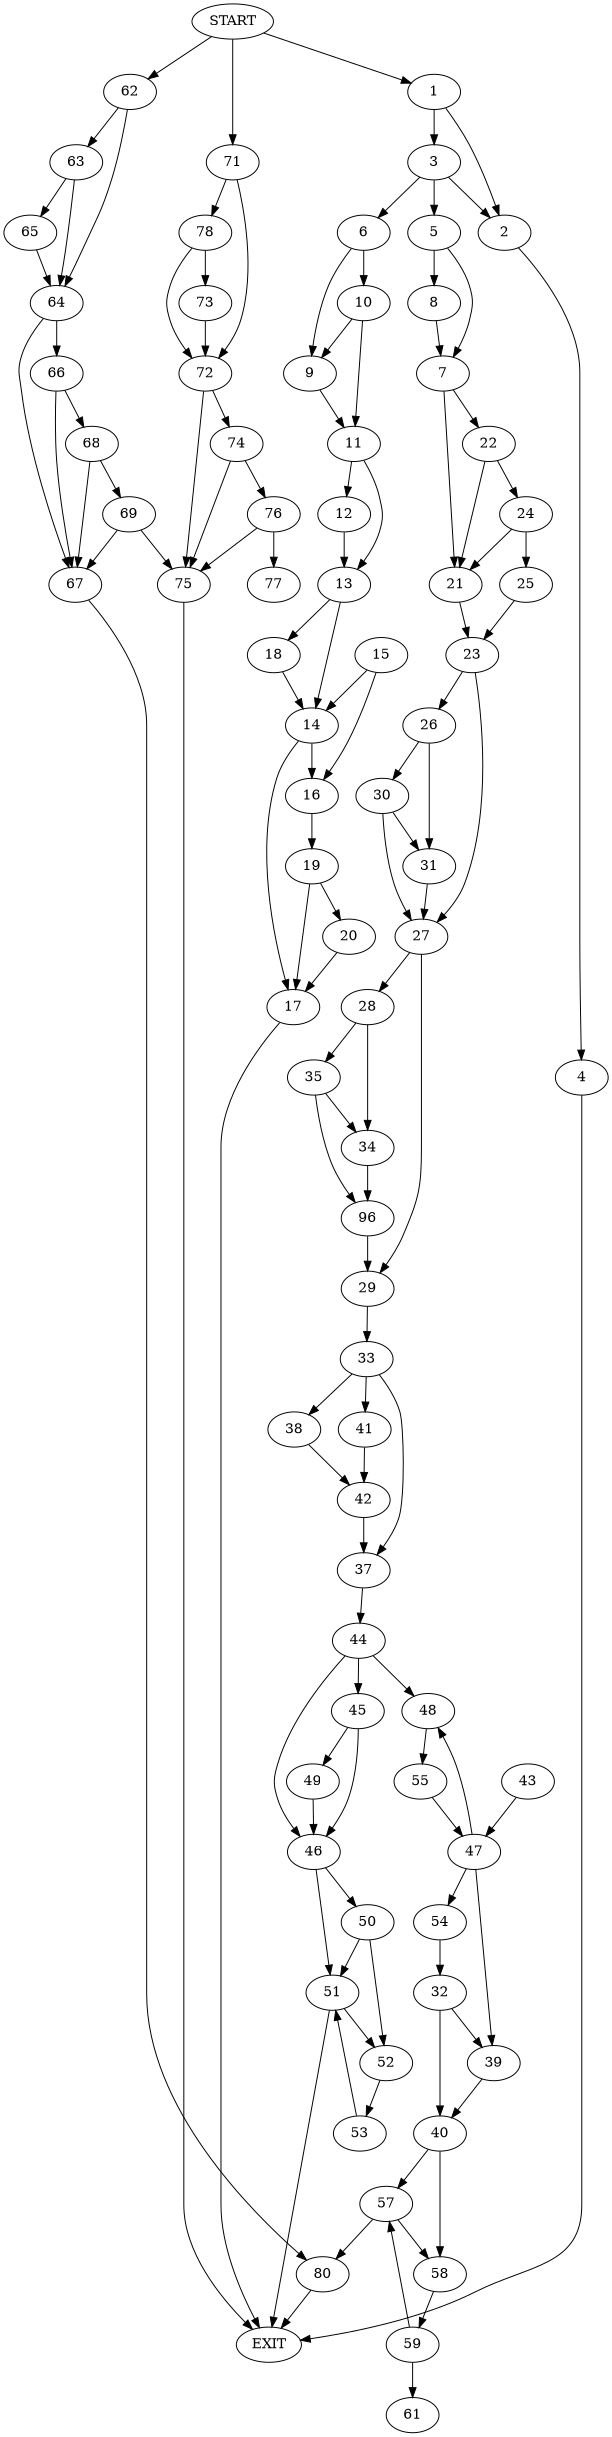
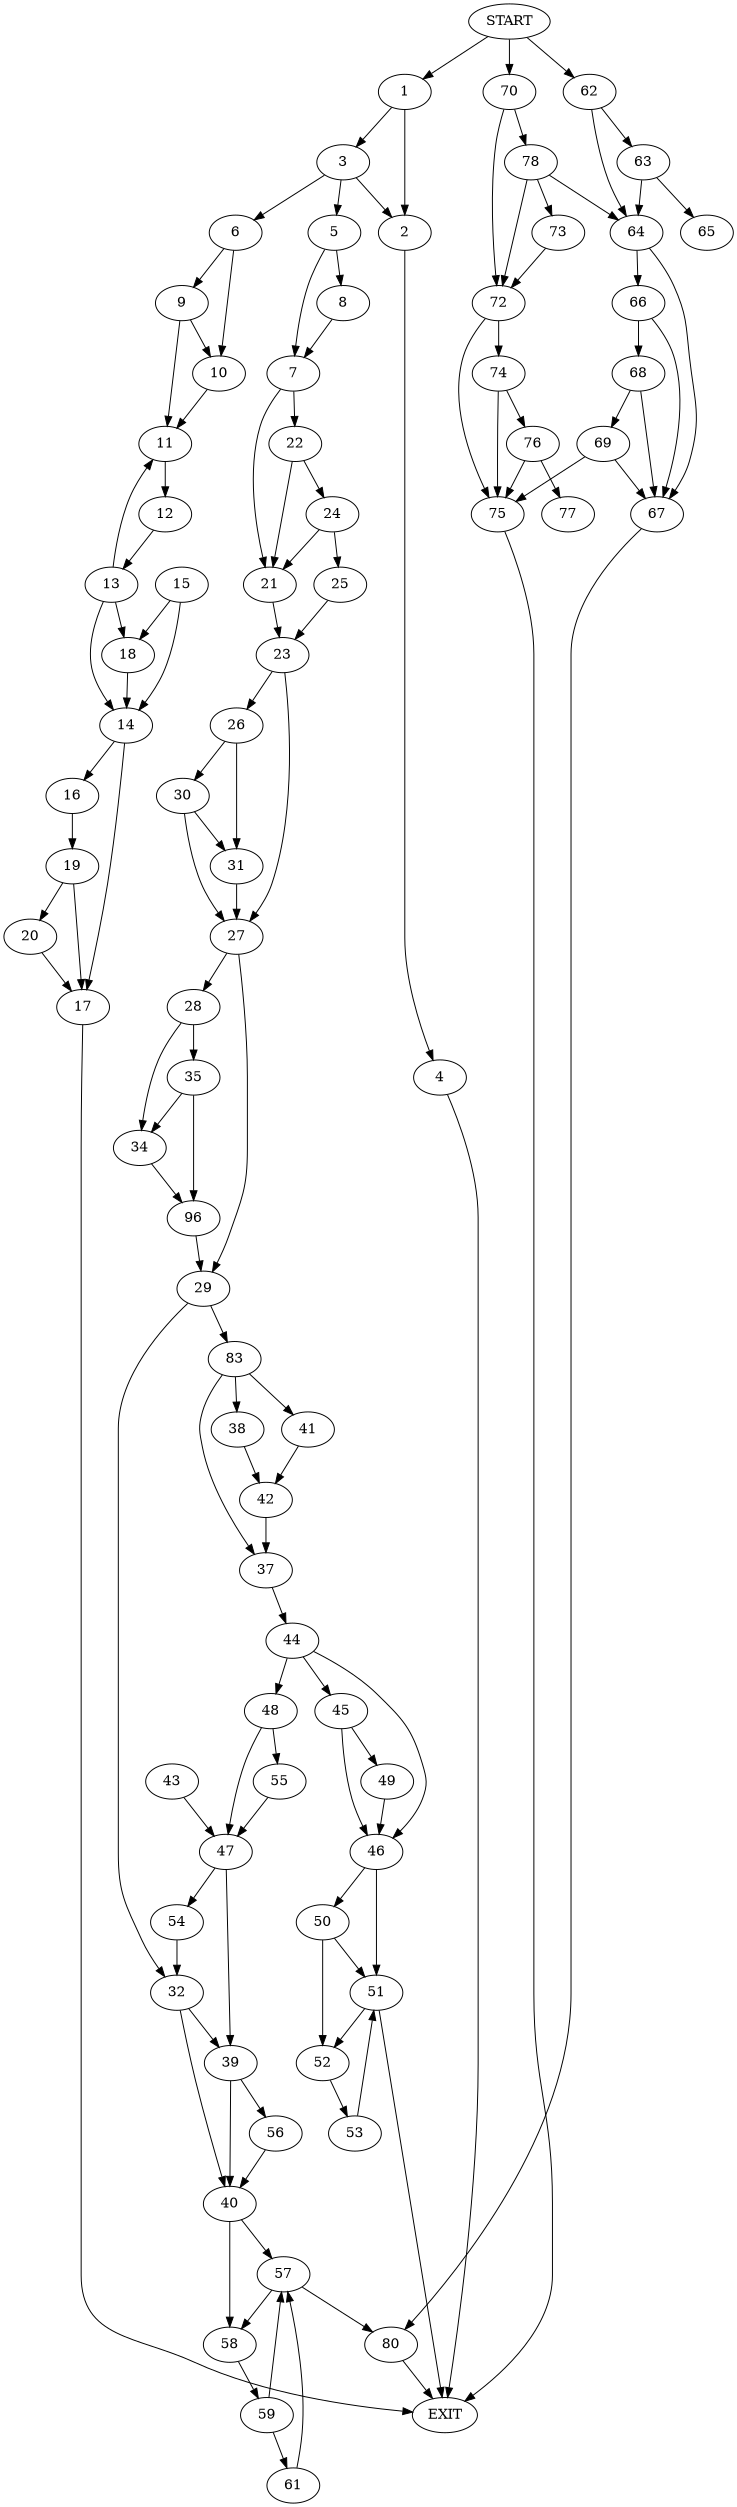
node "71": label "71" -> "70"
edge "65" -> "64": now "78" -> "64"
edge "10" -> "9": reversed
edge "11" -> "13": reversed
edge "15" -> "16": now "15" -> "18"
node "33": label "33" -> "83"
edge "29" -> "32": added
edge "47" -> "48": reversed
node "56": added
edge "61" -> "57": added
